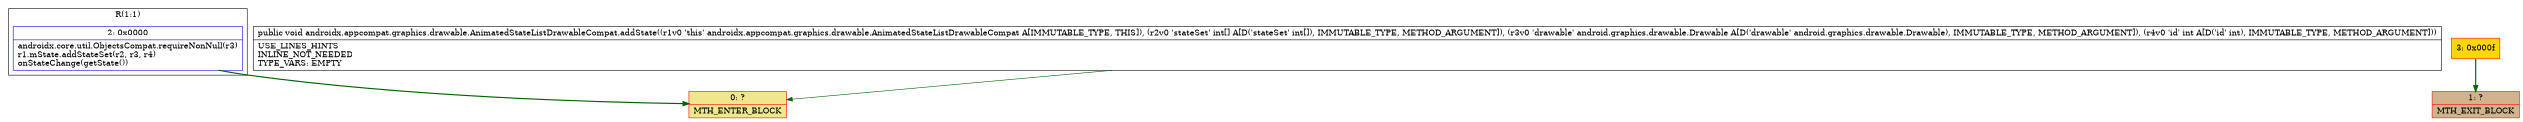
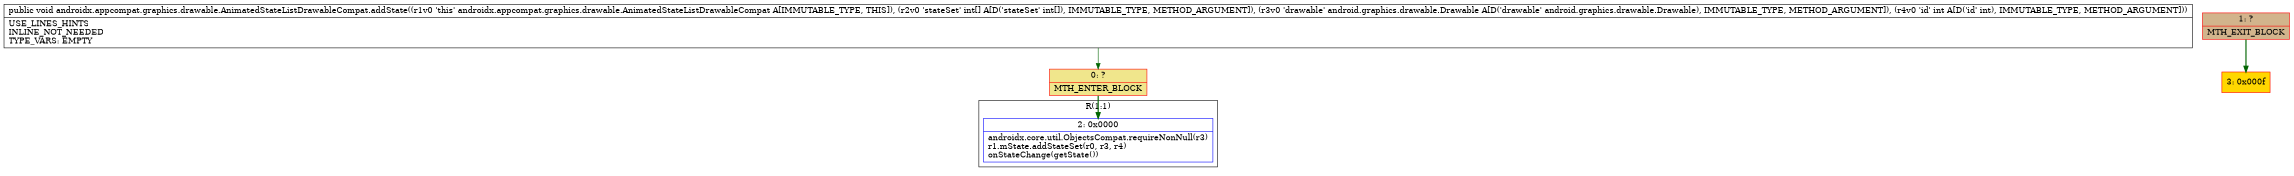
node "2: 0x0000": text "r1.mState.addStateSet(r2, r3, r4)" -> "r1.mState.addStateSet(r0, r3, r4)"
edge "3: 0x000f" -> "1: ?": reversed
edge "2: 0x0000" -> "0: ?": reversed
